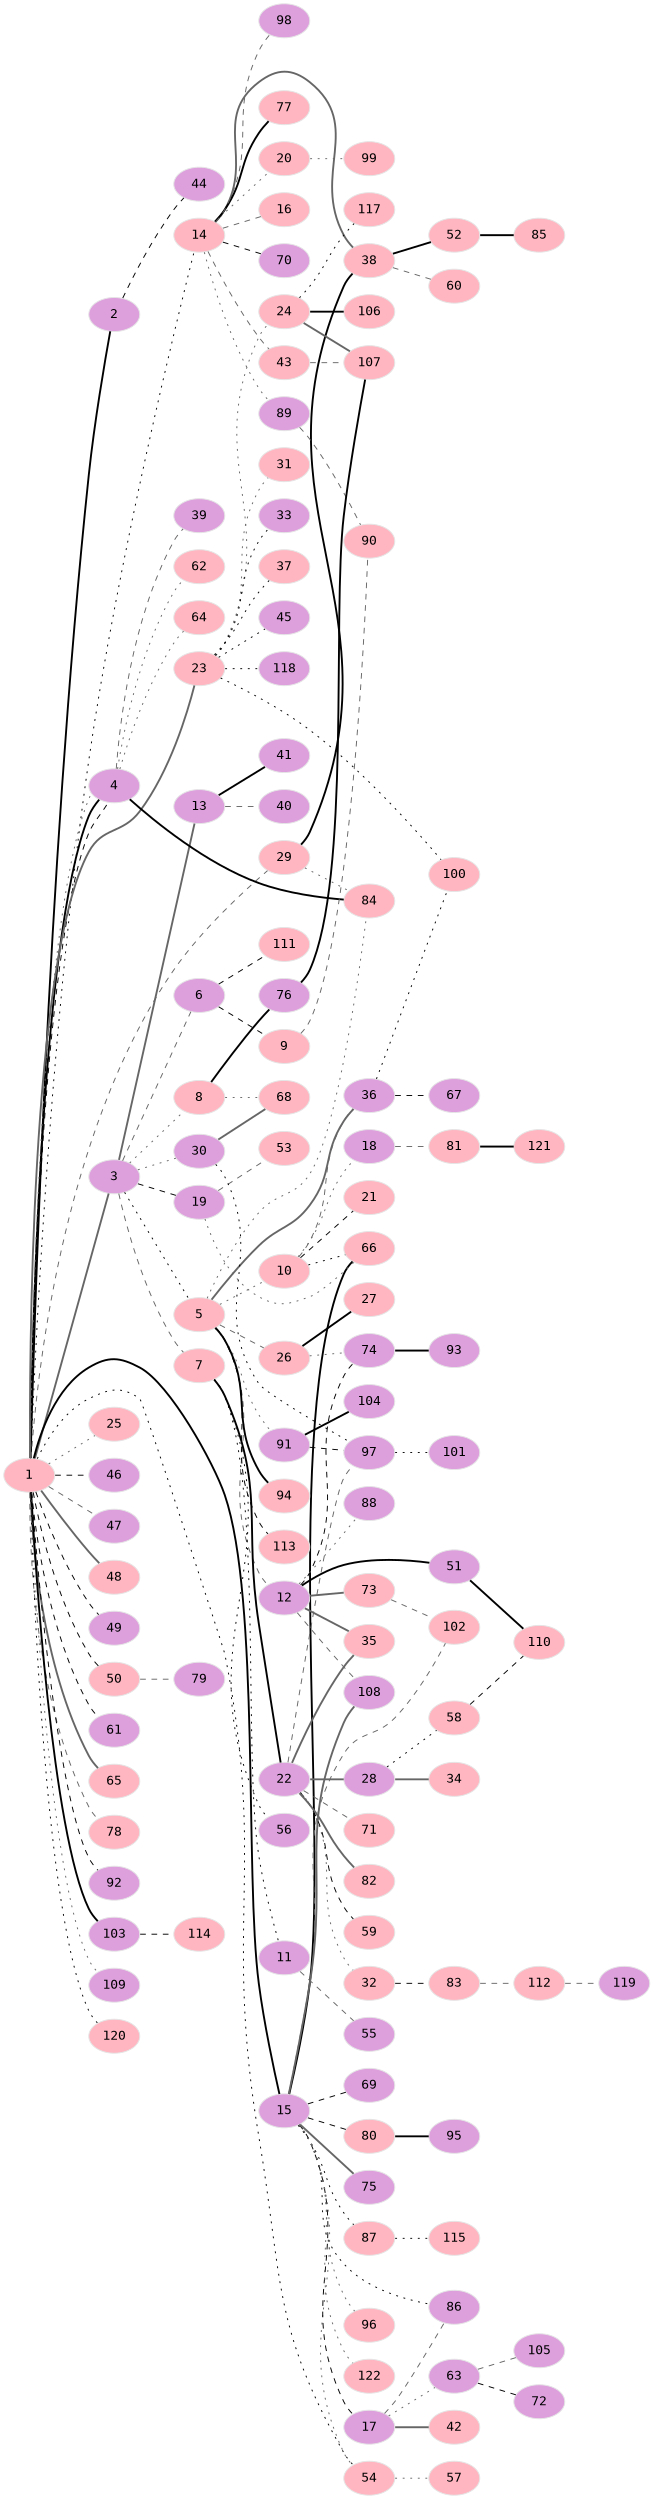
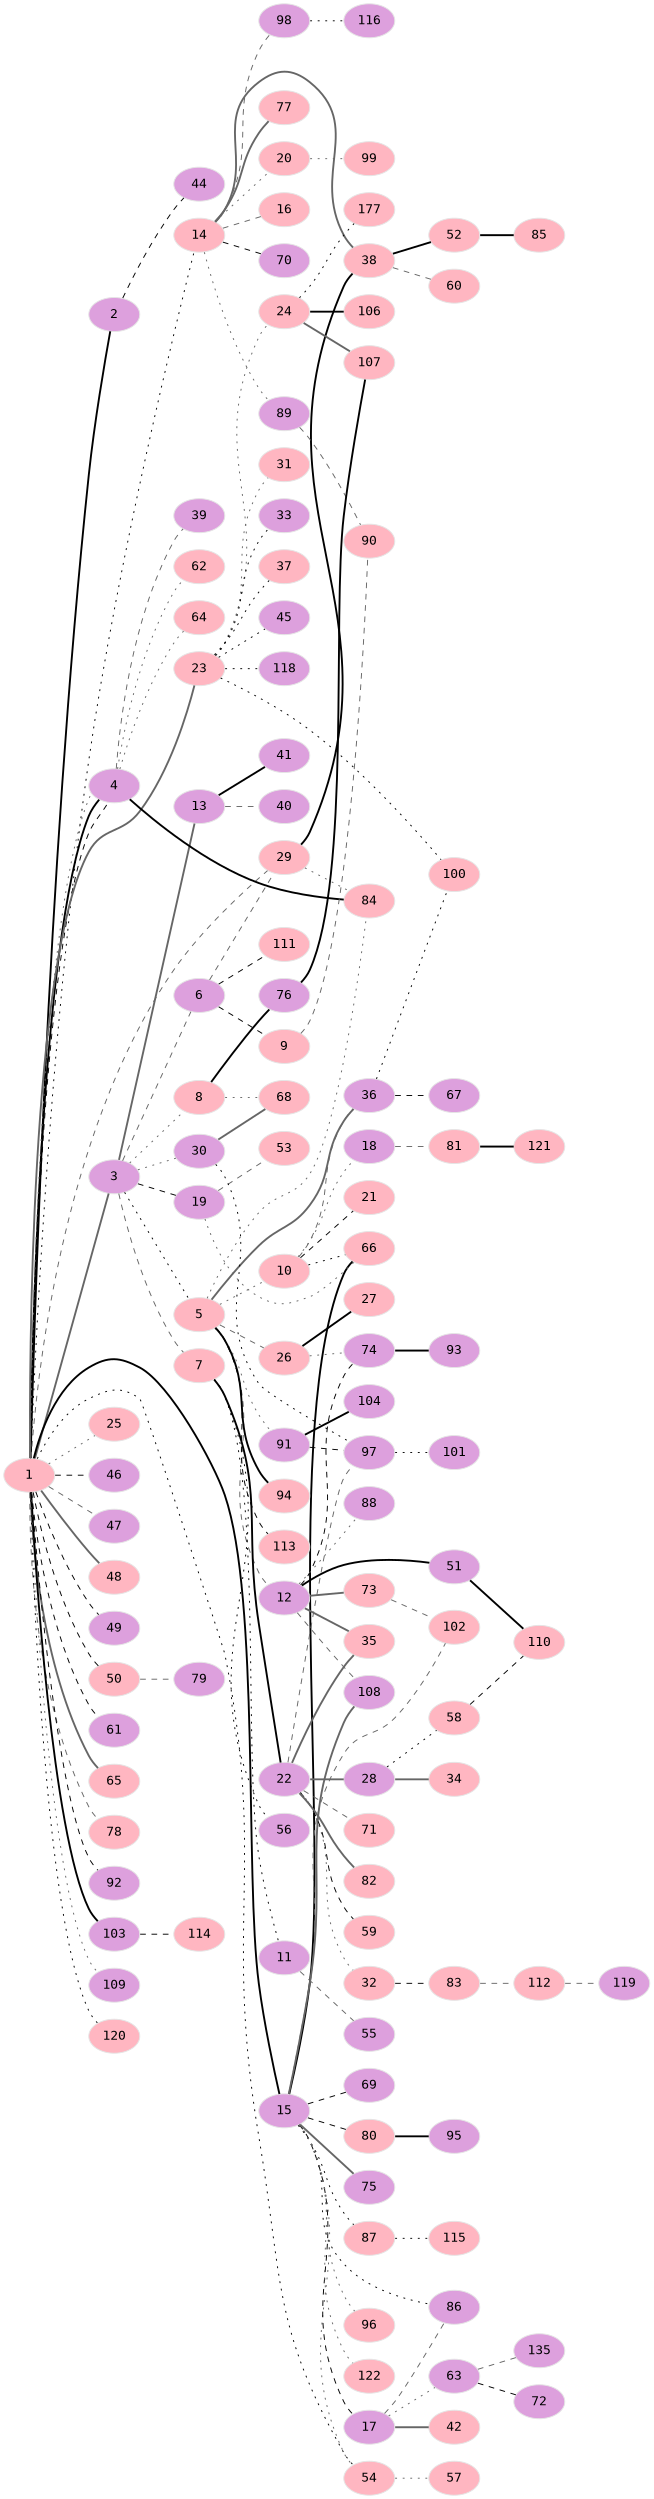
node "116": added
edge "77" -- "14": color black -> gray40
node "117": label "117" -> "177"
node "43": removed
edge "29" -- "6": added
node "105": label "105" -> "135"
